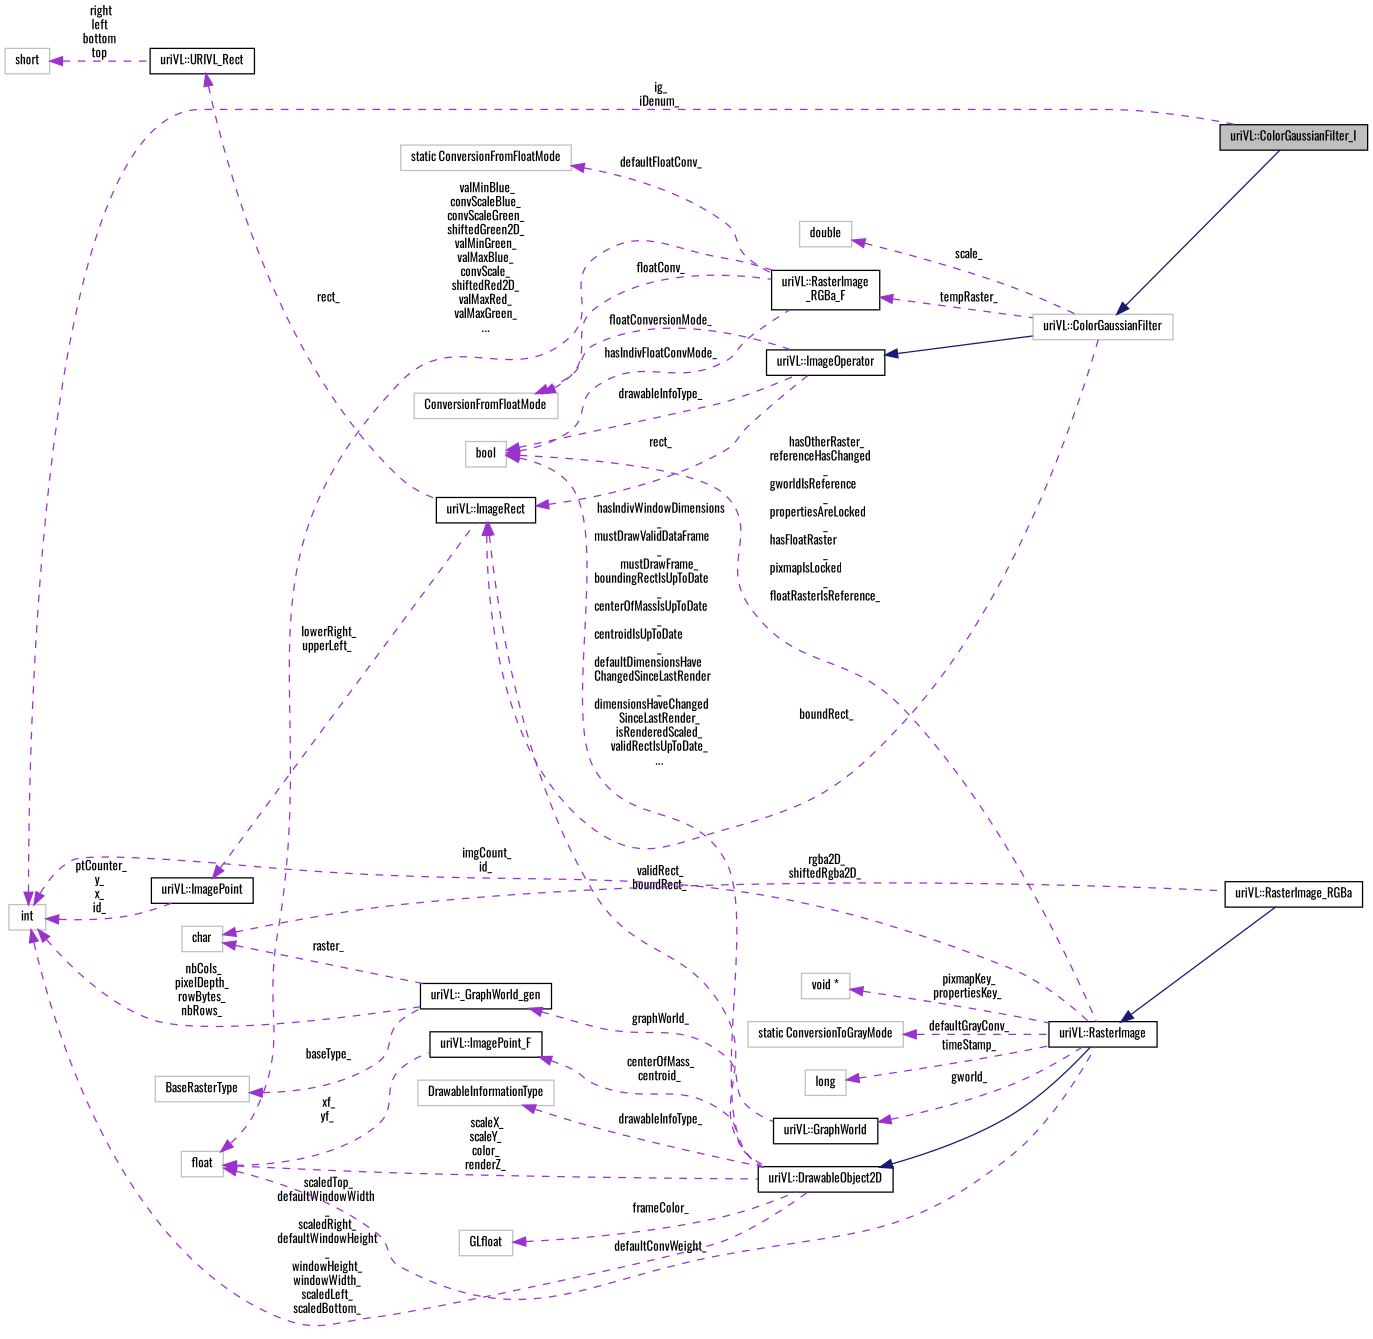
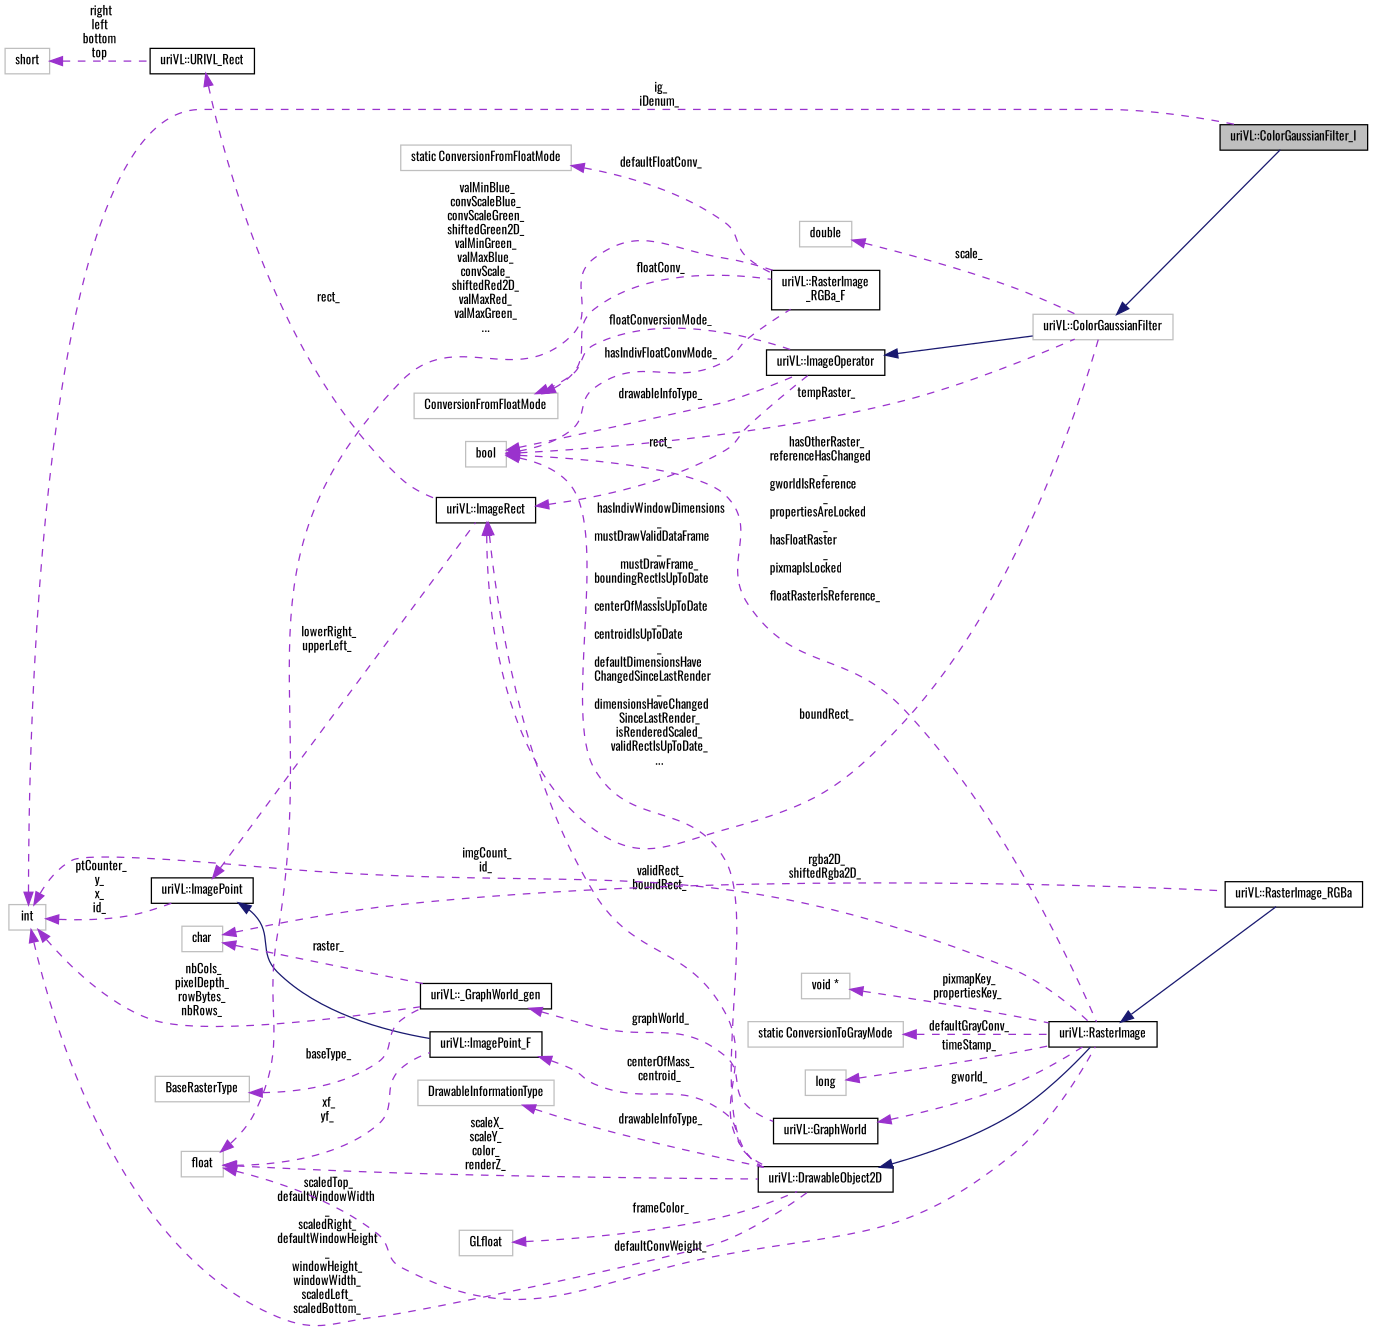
edge "uriVL::ColorGaussianFilter" -> "uriVL::RasterImage _RGBa_F": now "uriVL::ColorGaussianFilter" -> "bool"
edge "uriVL::ImagePoint_F" -> "uriVL::ImagePoint": added
